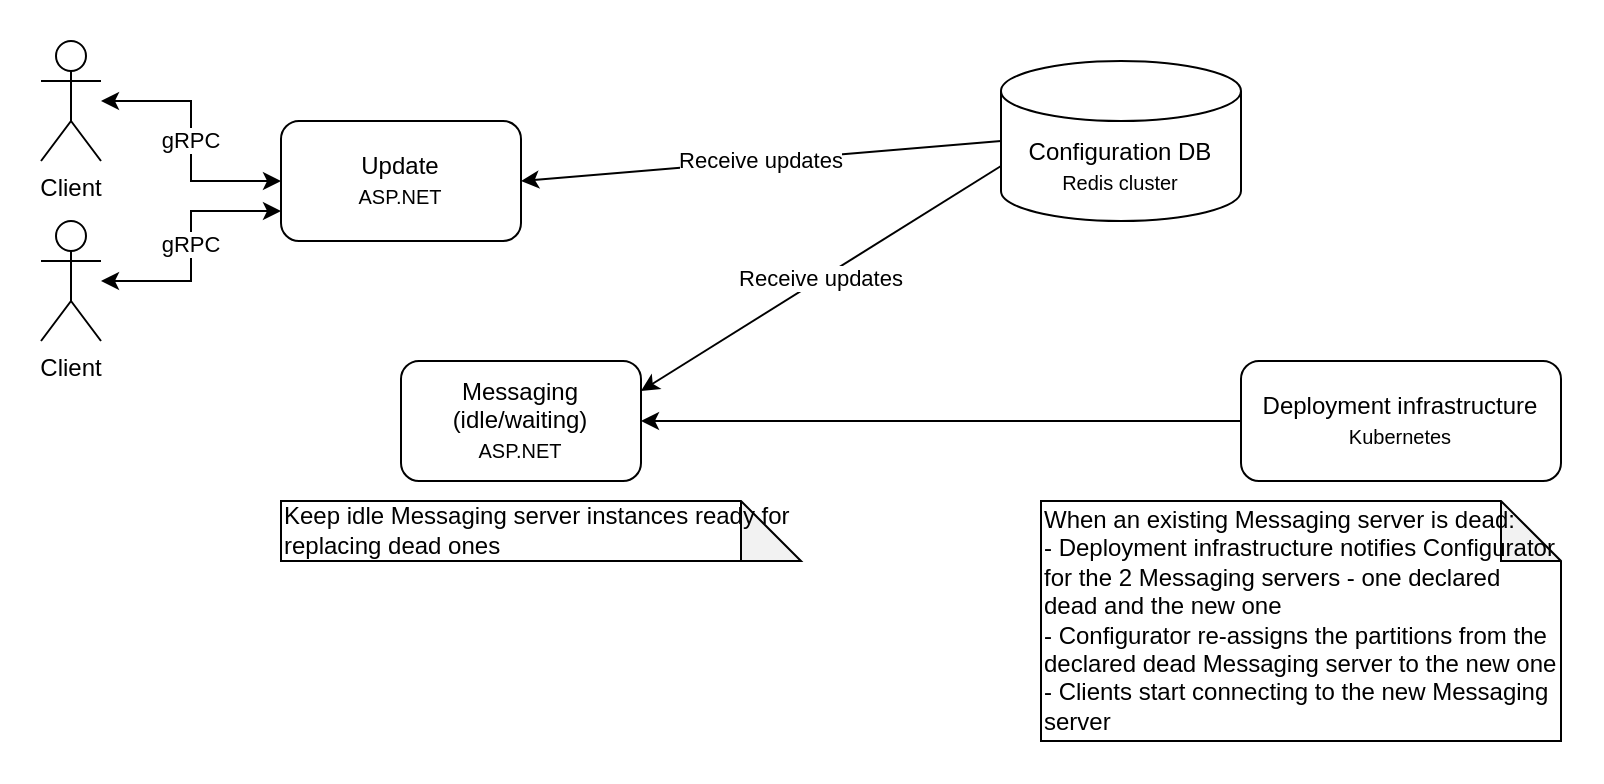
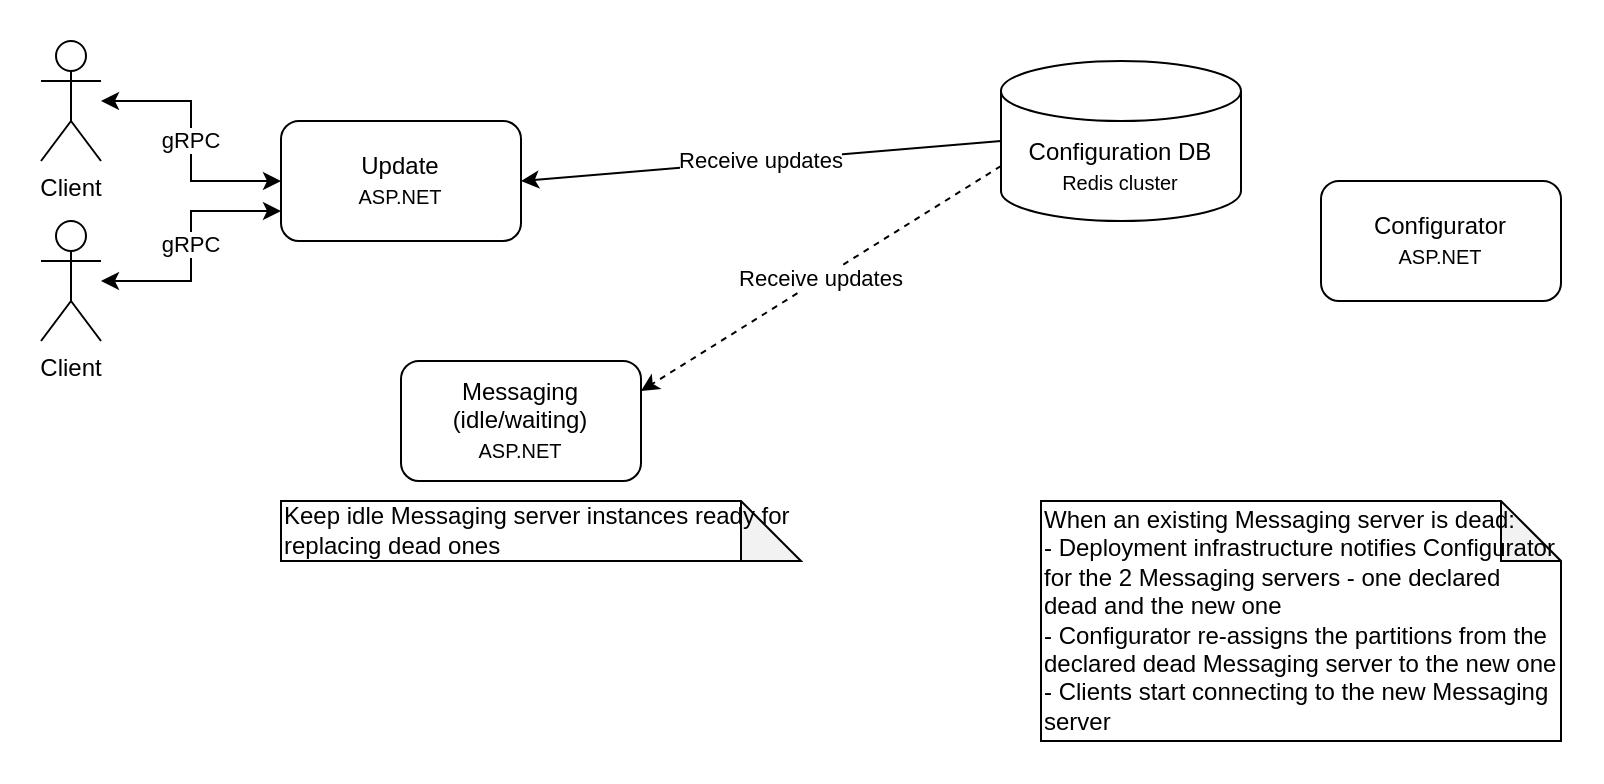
edge "Configuration DB Redis cluster" -> "Messaging (idle/waiting) ASP.NET": style solid -> dashed
node "Configurator ASP.NET": added
edge "Deployment infrastructure Kubernetes" -> "Messaging (idle/waiting) ASP.NET": removed
node "Deployment infrastructure Kubernetes": removed
